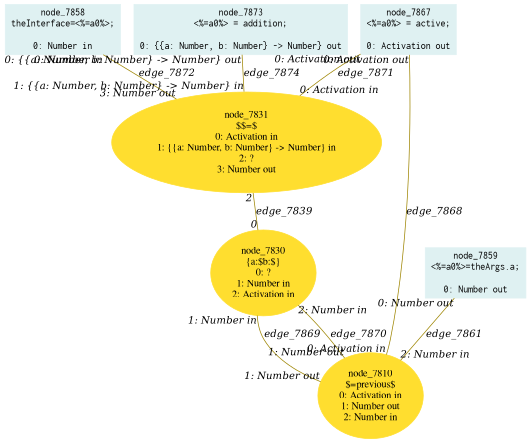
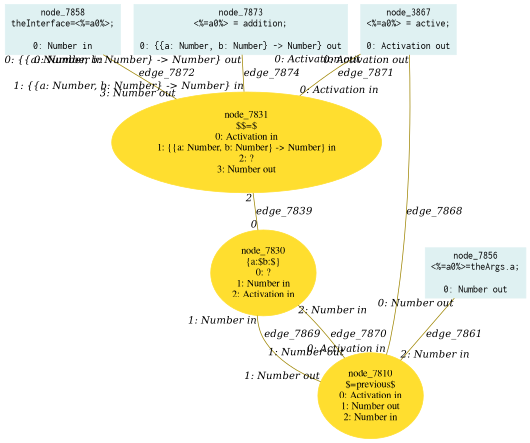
node "node_7867 <%=a0%> = active; 0: Activation out": label "node_7867 <%=a0%> = active; 0: Activation out" -> "node_3867 <%=a0%> = active; 0: Activation out"
node "node_7859 <%=a0%>=theArgs.a; 0: Number out": label "node_7859 <%=a0%>=theArgs.a; 0: Number out" -> "node_7856 <%=a0%>=theArgs.a; 0: Number out"
